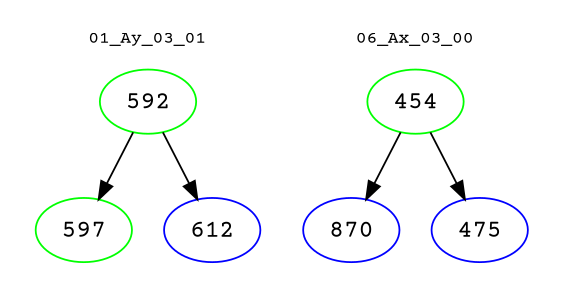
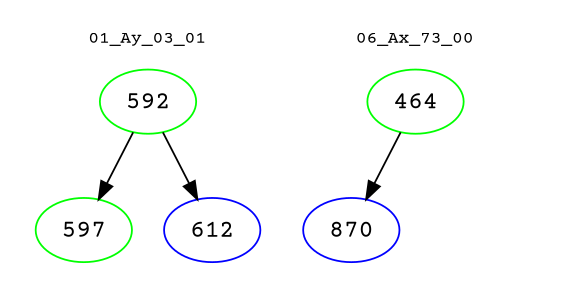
cluster "06_Ax_03_00": label "06_Ax_03_00" -> "06_Ax_73_00"
node "454": label "454" -> "464"
node "475": removed
